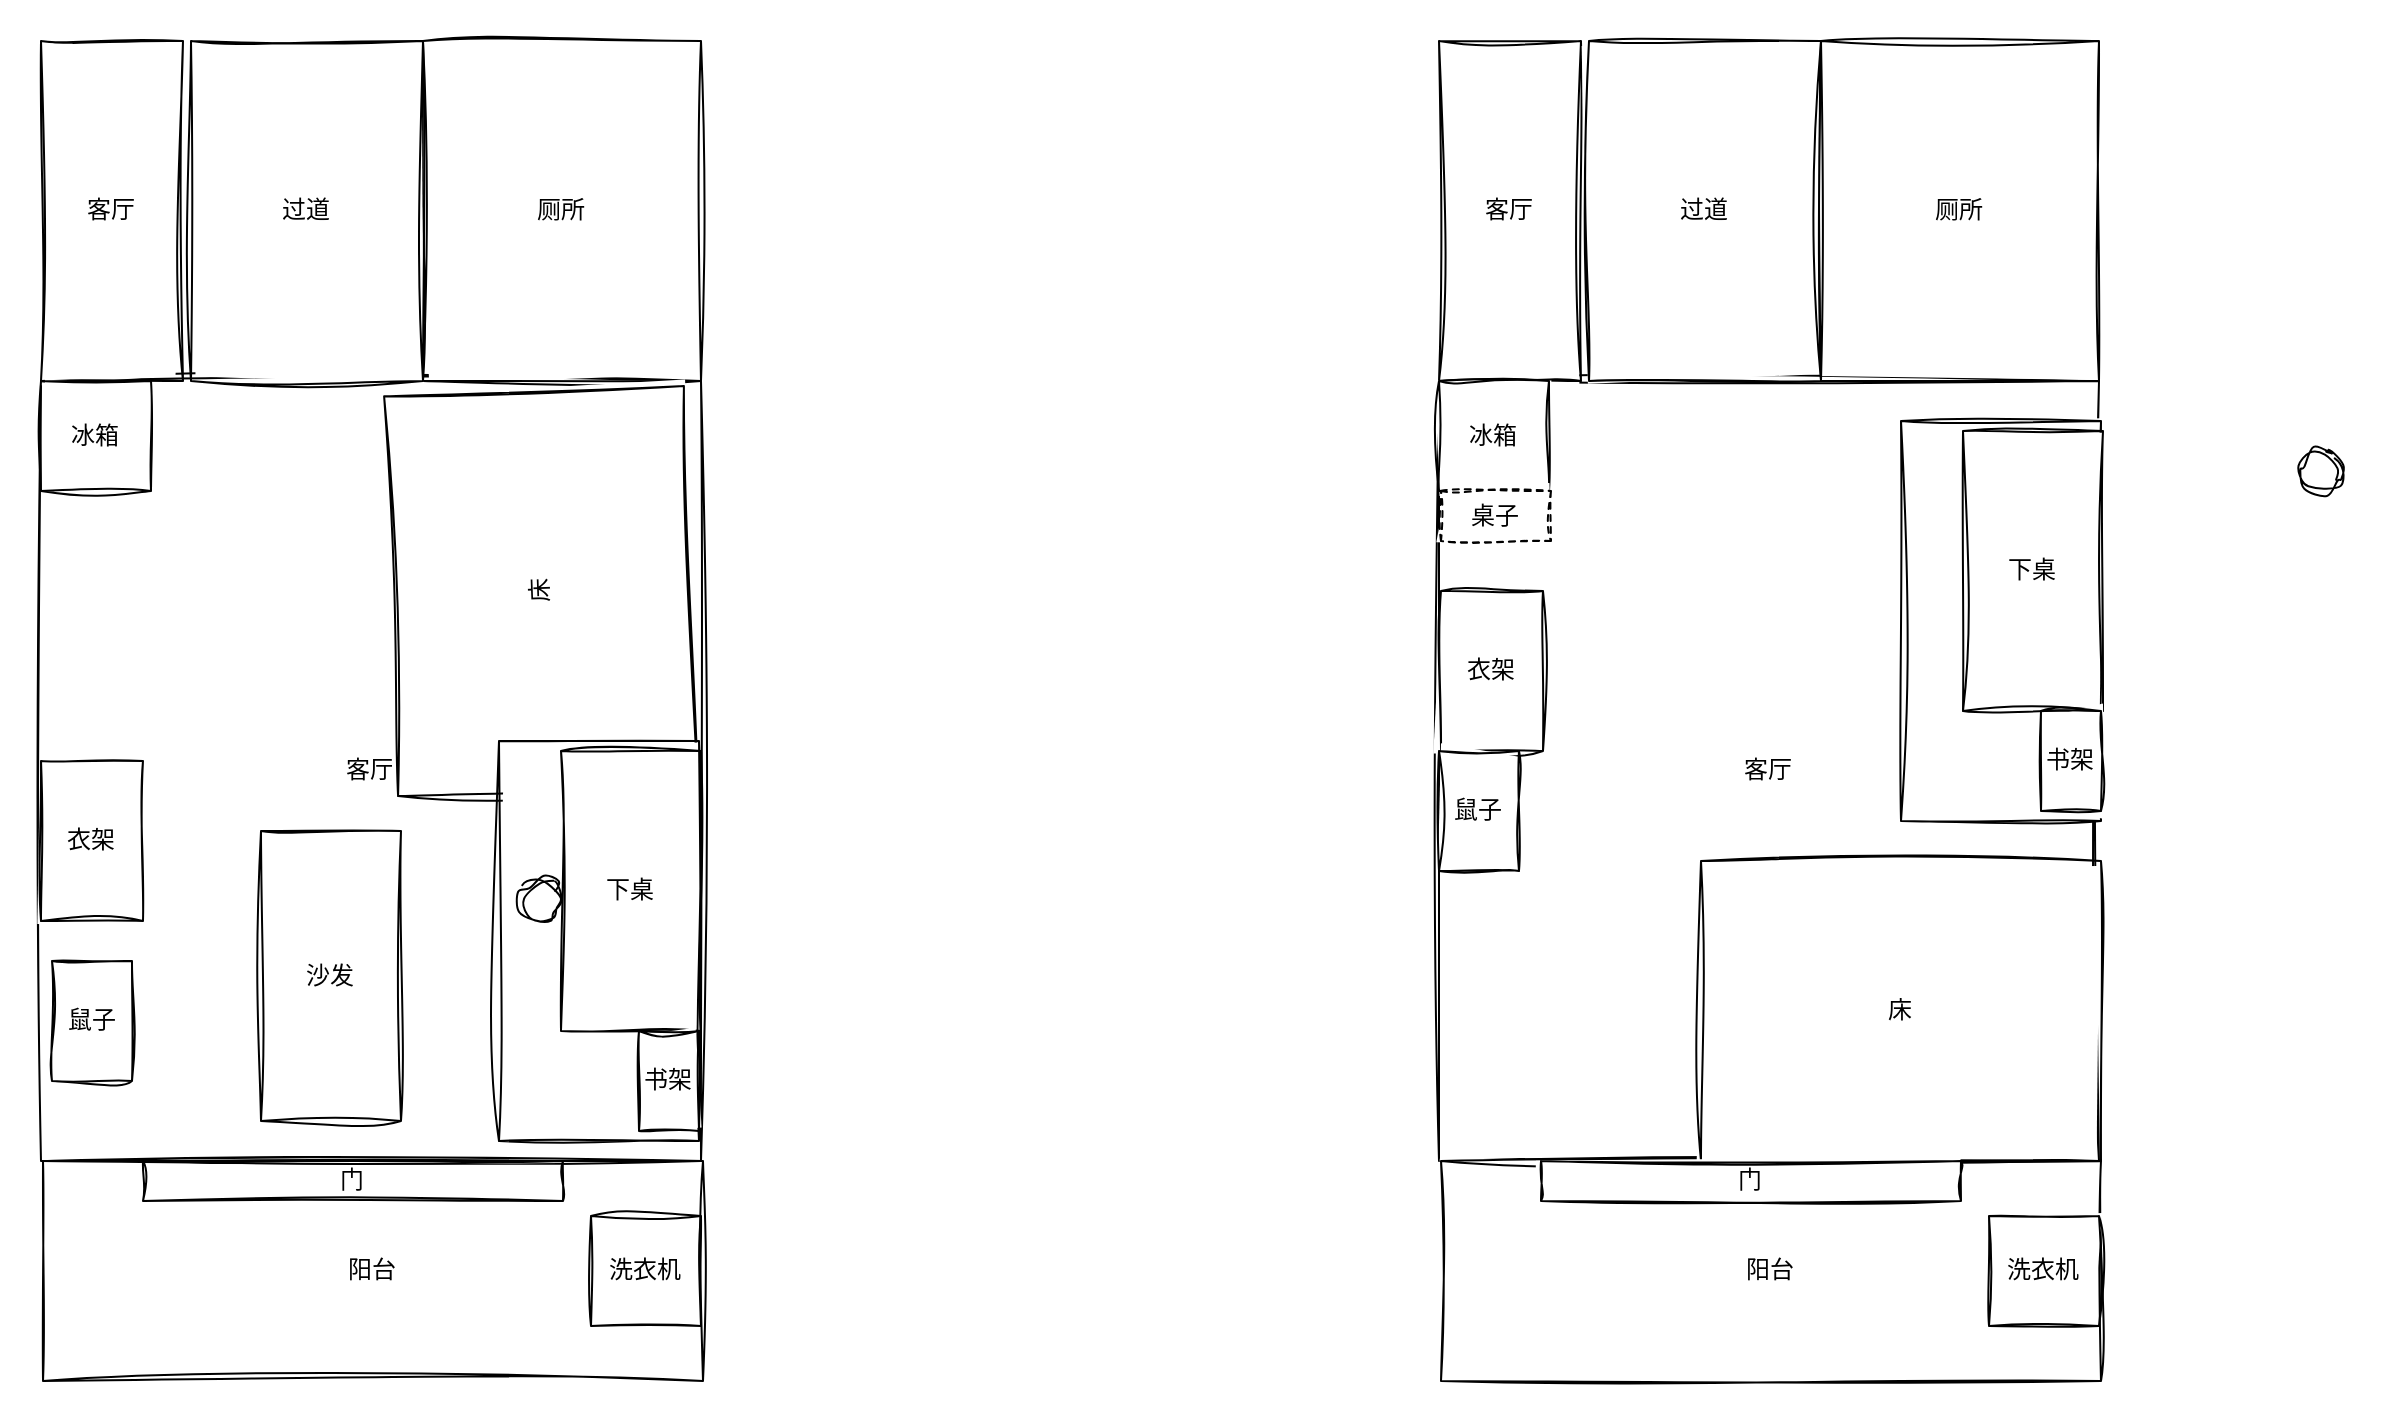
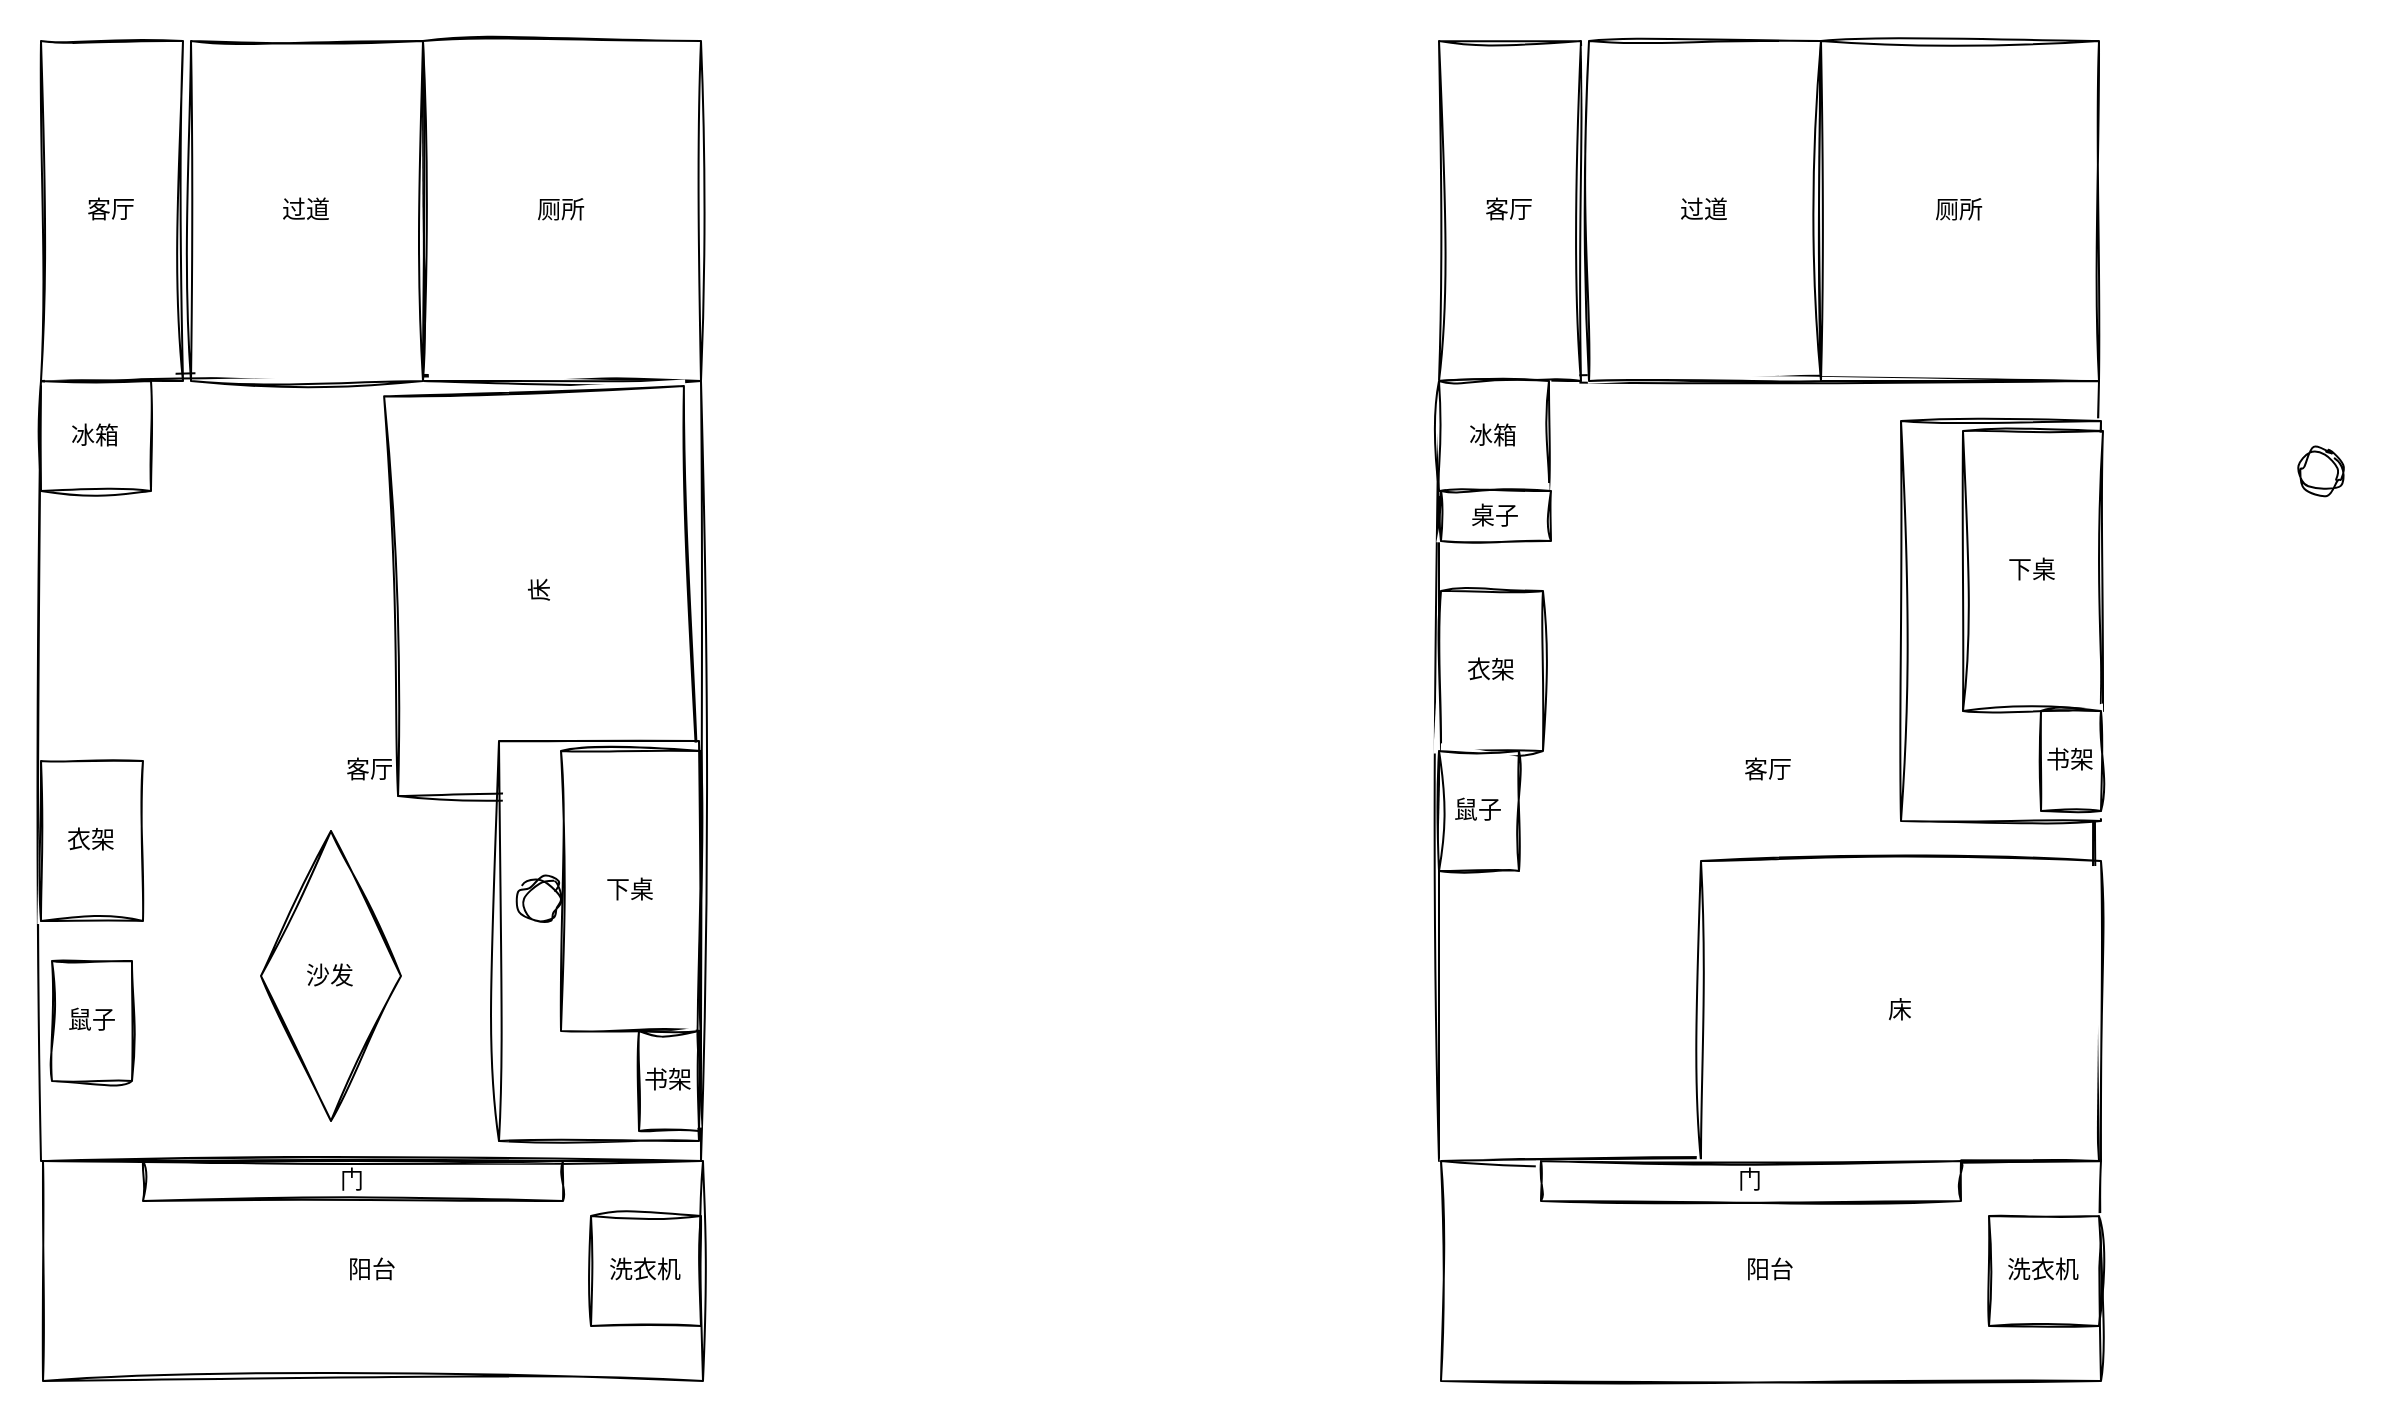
node "桌子": style dashed -> solid
node "沙发": shape rectangle -> diamond
